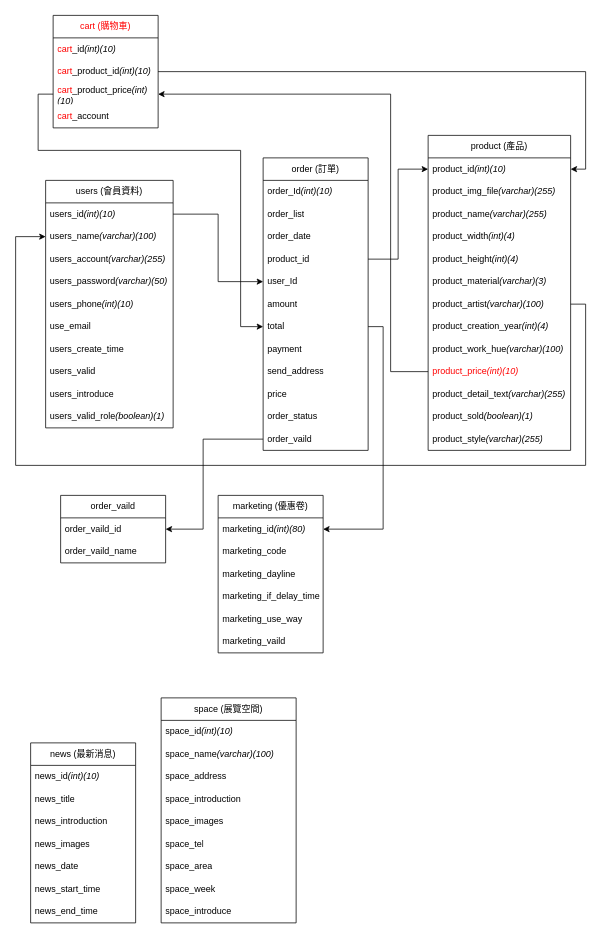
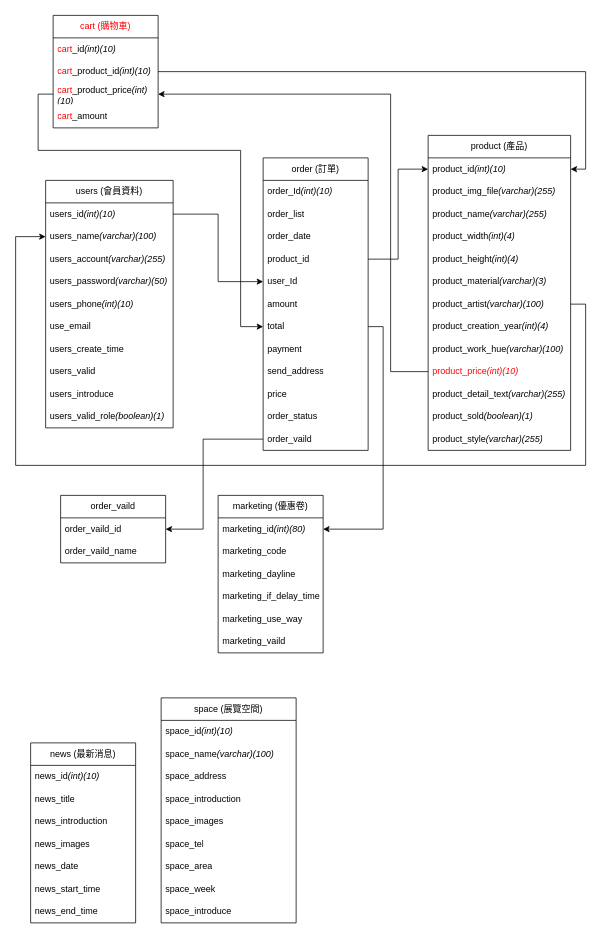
node "cart_account": label "cart_account" -> "cart_amount"
